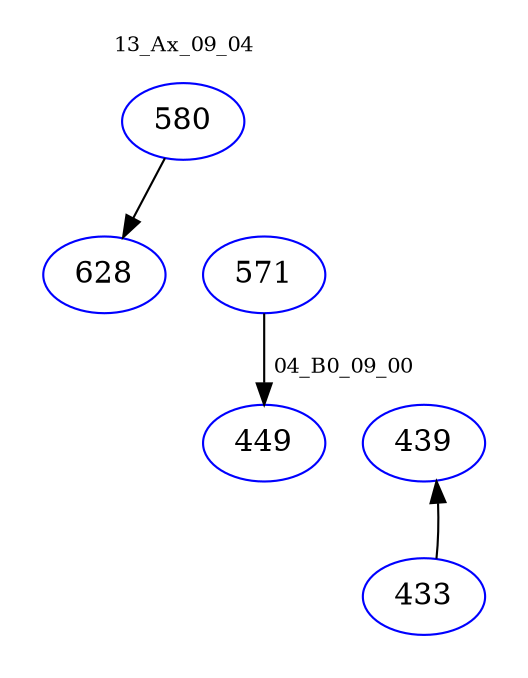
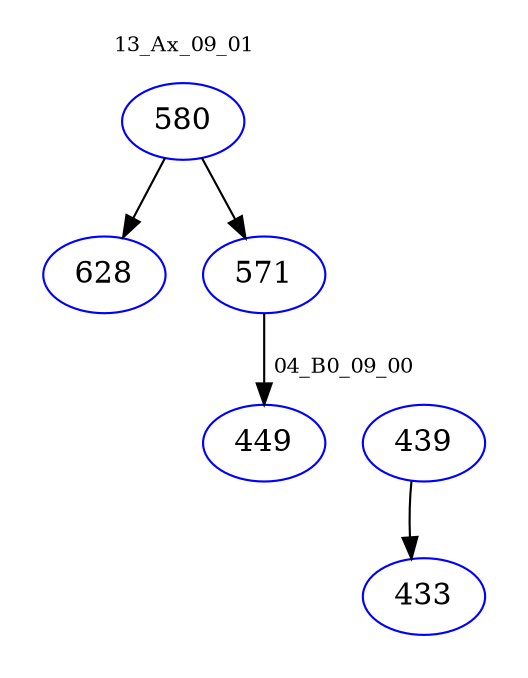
cluster "13_Ax_09_04": label "13_Ax_09_04" -> "13_Ax_09_01"
edge "580" -> "571": added
edge "433" -> "439": reversed
